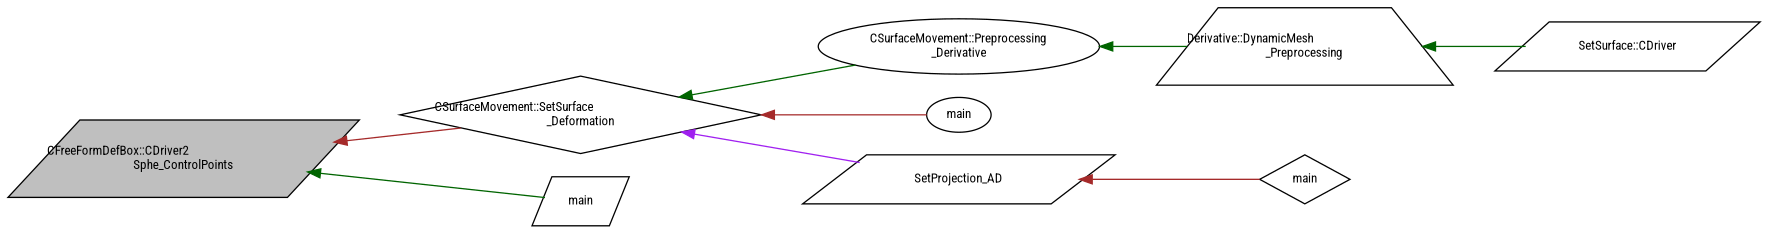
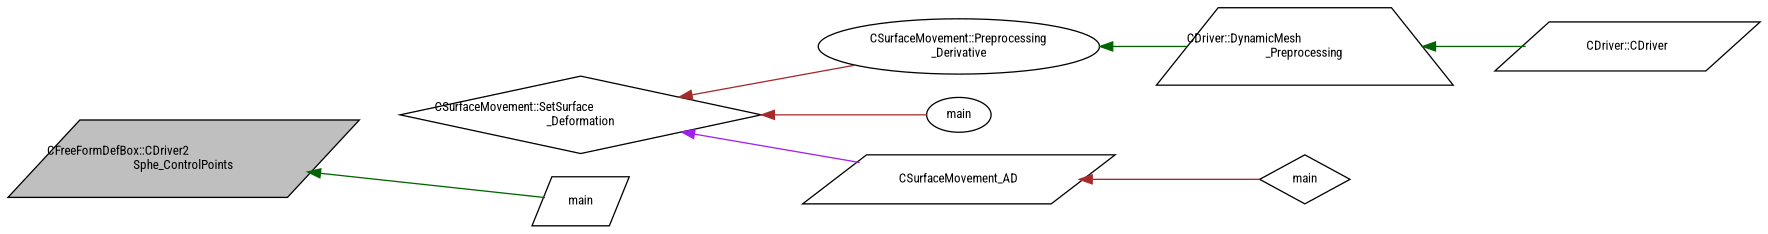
node "Derivative::DynamicMesh _Preprocessing": label "Derivative::DynamicMesh _Preprocessing" -> "CDriver::DynamicMesh _Preprocessing"
node "SetSurface::CDriver": label "SetSurface::CDriver" -> "CDriver::CDriver"
edge "CSurfaceMovement::Preprocessing _Derivative" -> "CSurfaceMovement::SetSurface _Deformation": color darkgreen -> brown
edge "CSurfaceMovement::SetSurface _Deformation" -> "CFreeFormDefBox::CDriver2 Sphe_ControlPoints": removed
node "SetProjection_AD": label "SetProjection_AD" -> "CSurfaceMovement_AD"
